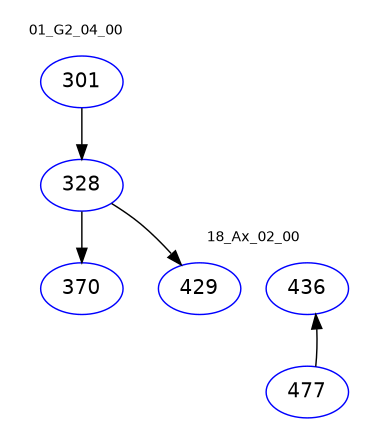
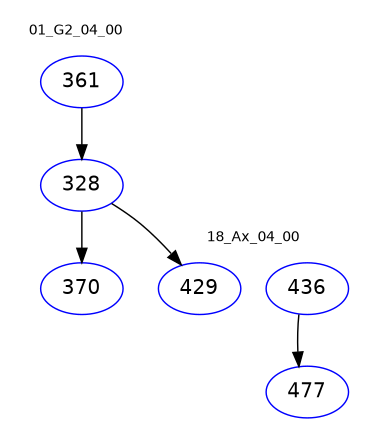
node "301": label "301" -> "361"
cluster "18_Ax_02_00": label "18_Ax_02_00" -> "18_Ax_04_00"
edge "477" -> "436": reversed
